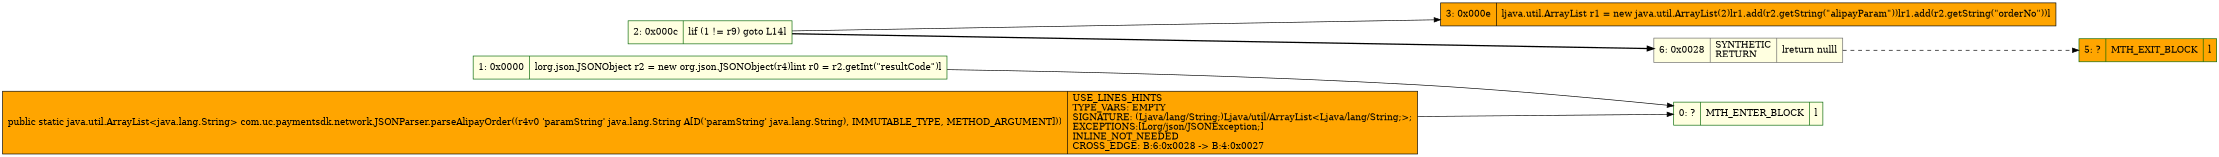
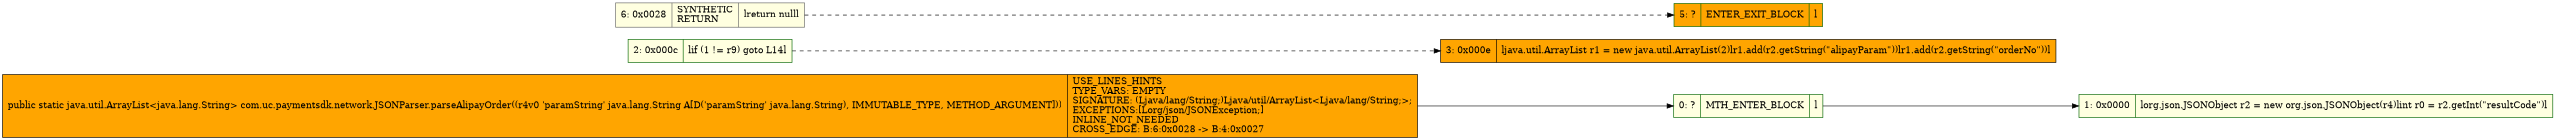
edge "2: 0x000c" -> "3: 0x000e": style solid -> dashed
edge "2: 0x000c" -> "6: 0x0028": removed
node "5: ?": text "MTH_EXIT_BLOCK" -> "ENTER_EXIT_BLOCK"
edge "1: 0x0000" -> "0: ?": reversed
